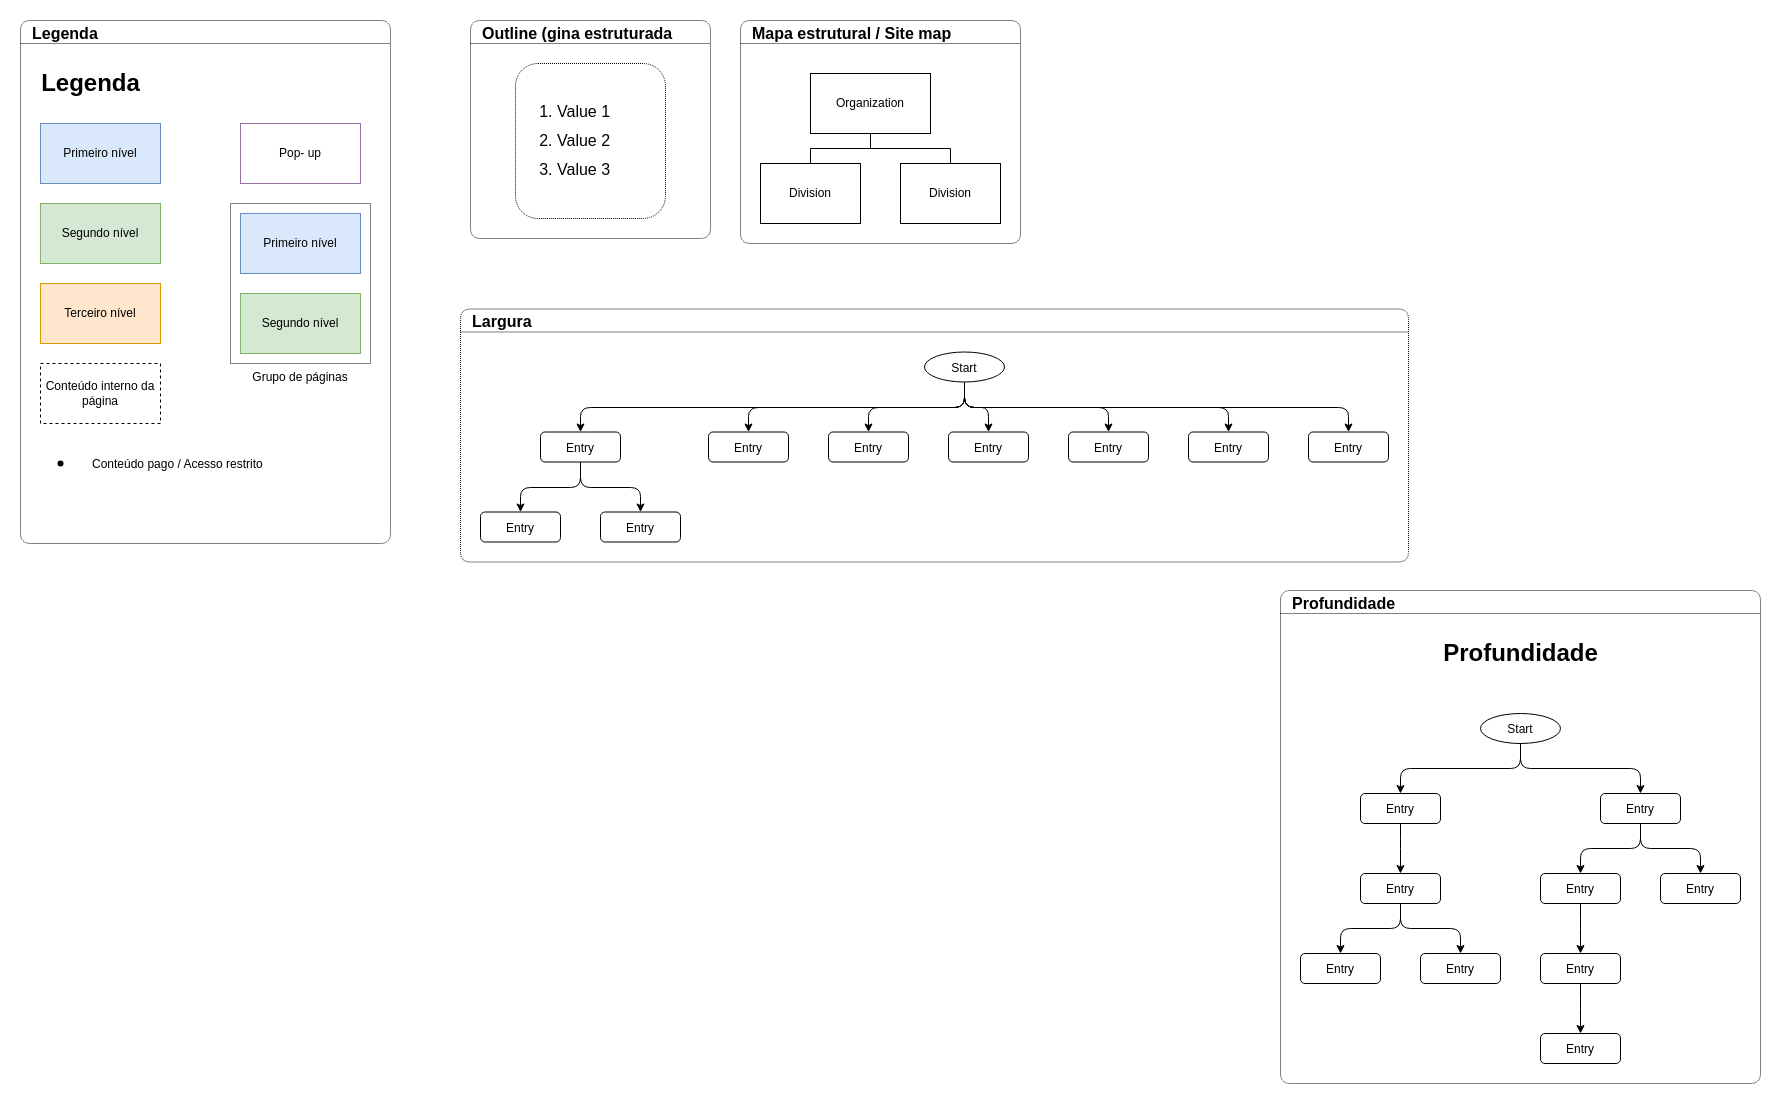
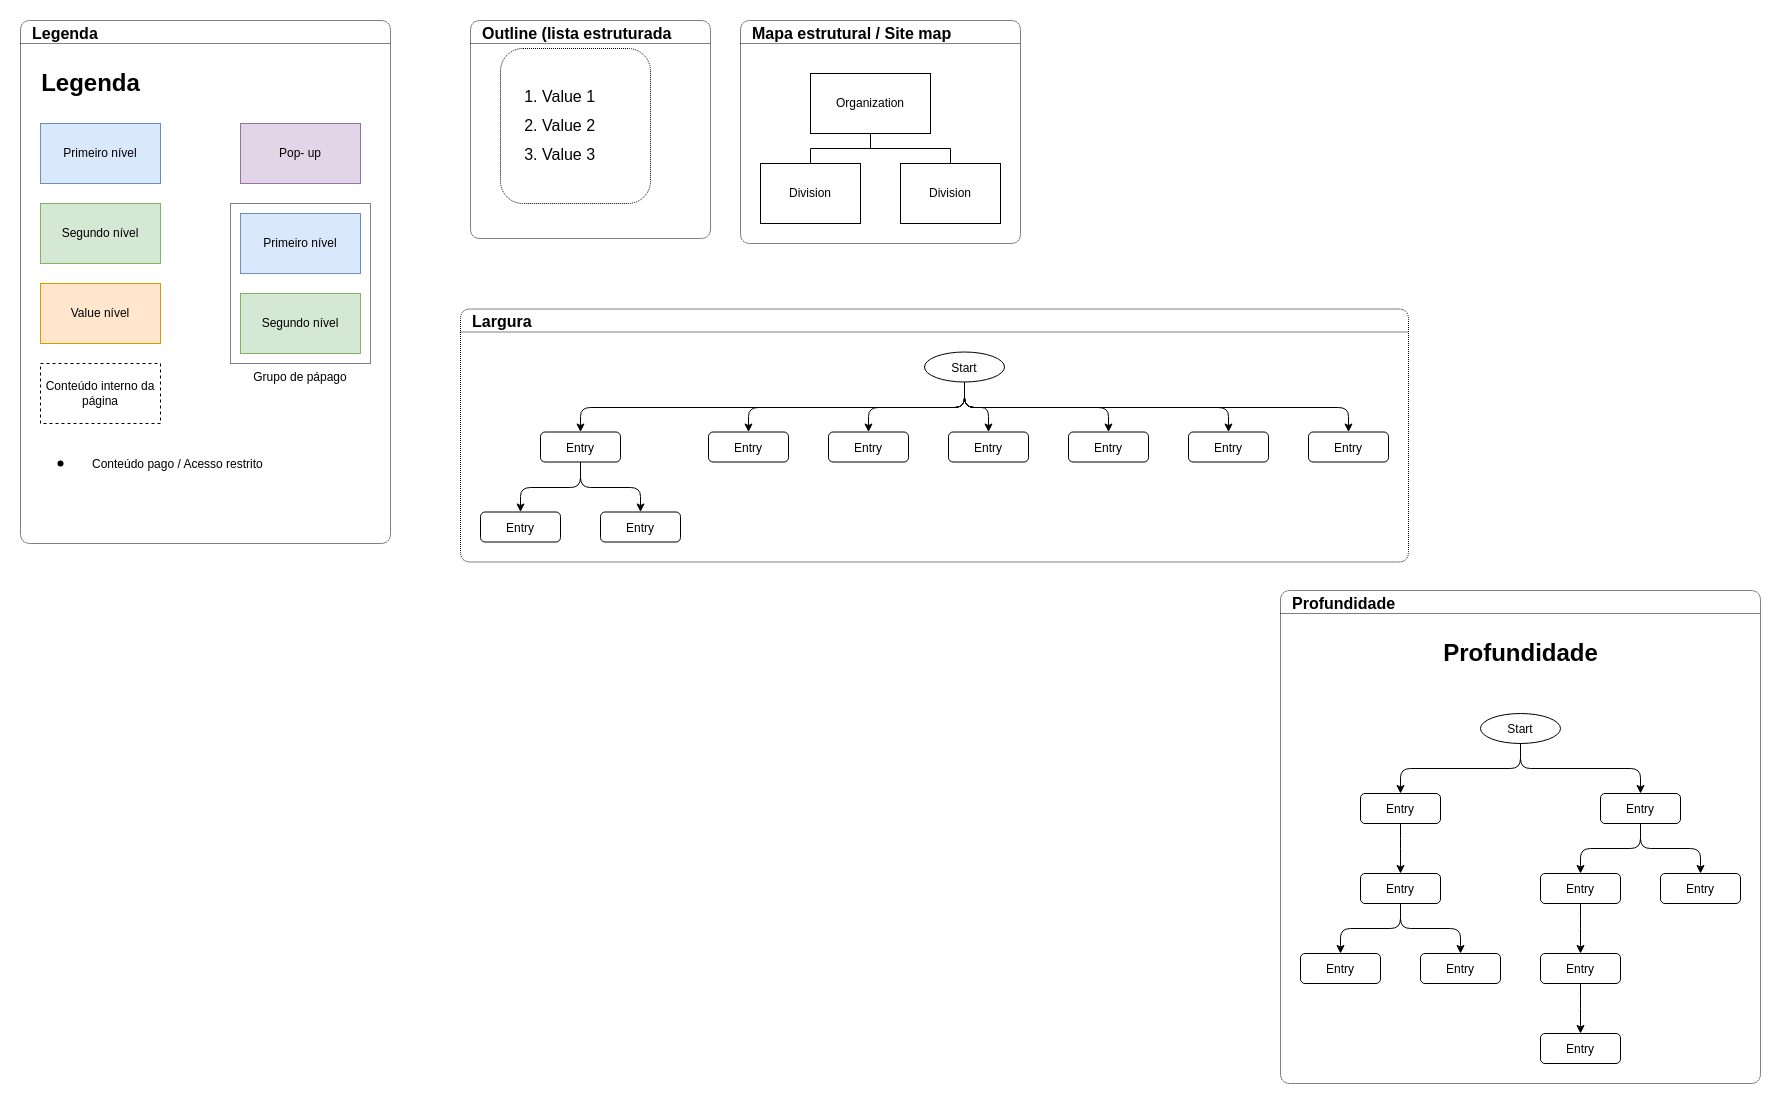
node "Outline (gina estruturada": label "Outline (gina estruturada" -> "Outline (lista estruturada"
node "Value 1 Value 2 Value 3": moved (591, 141) -> (576, 126)
node "Pop- up": fillcolor #ffffff -> #e1d5e7
node "Terceiro nível": label "Terceiro nível" -> "Value nível"
node "Grupo de páginas": label "Grupo de páginas" -> "Grupo de pápago"
